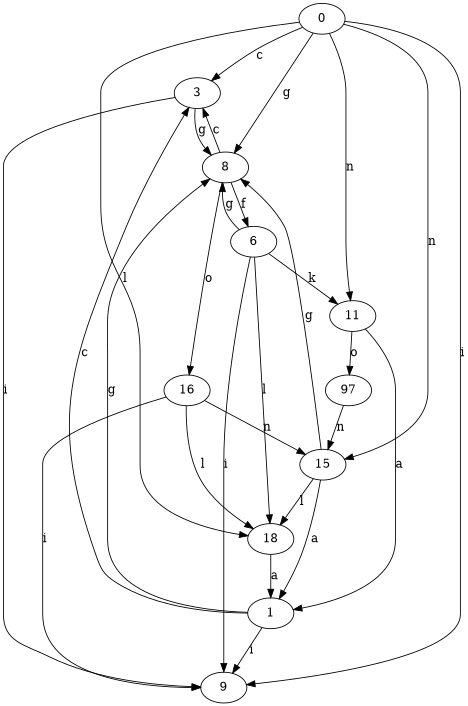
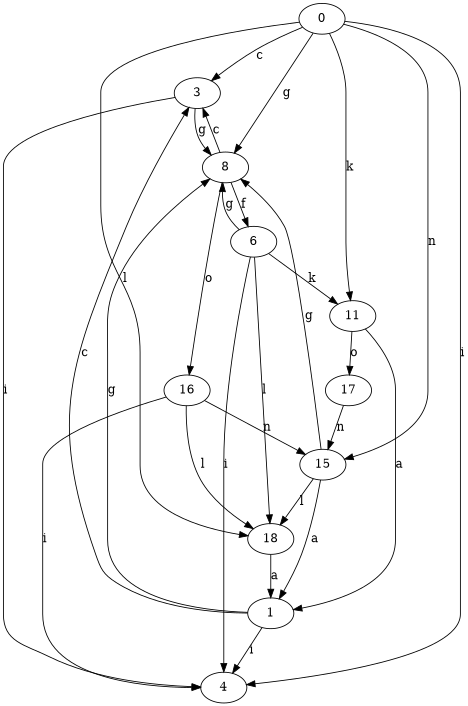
edge "0" -> "11": label "n" -> "k"
node "97": label "97" -> "17"
node "9": label "9" -> "4"
